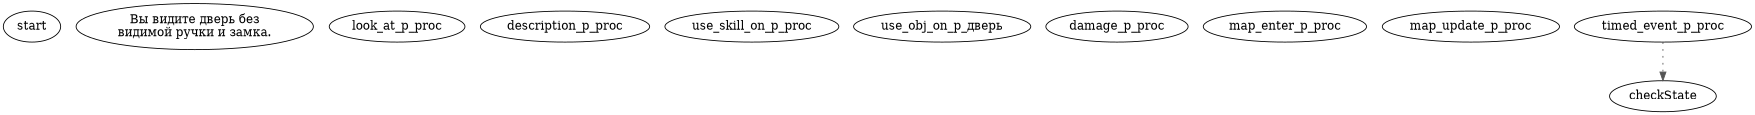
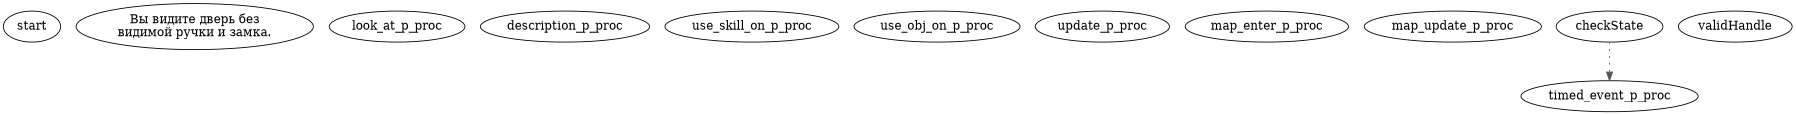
node "use_obj_on_p_дверь": label "use_obj_on_p_дверь" -> "use_obj_on_p_proc"
node "damage_p_proc": label "damage_p_proc" -> "update_p_proc"
node "validHandle": added
edge "timed_event_p_proc" -> "checkState": reversed
